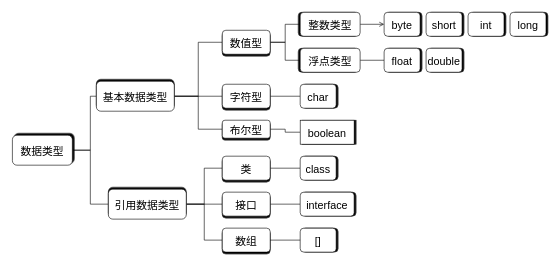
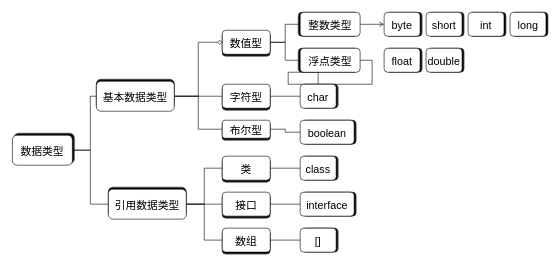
edge "数值型" -- "基本数据类型": arrowhead none -> diamond
edge "浮点类型" -- "float": now "浮点类型" -- "char"
node "boolean": shape rectangle -> rounded rectangle
